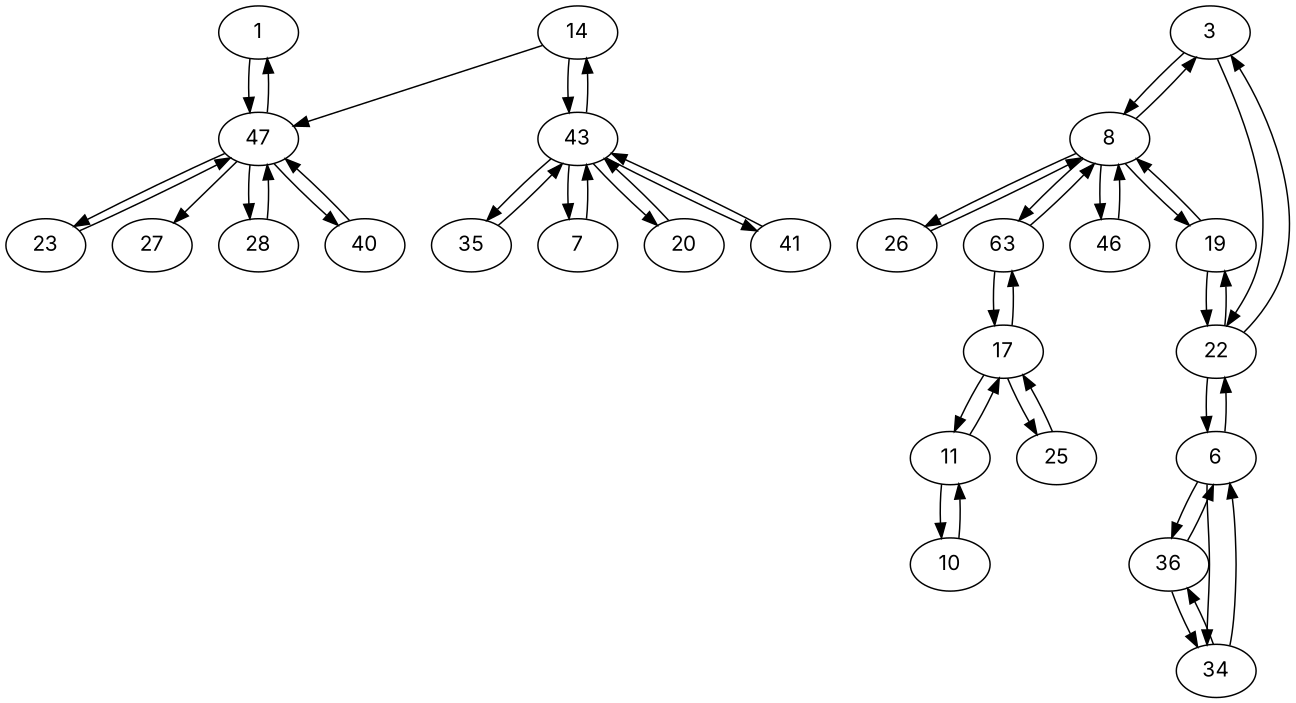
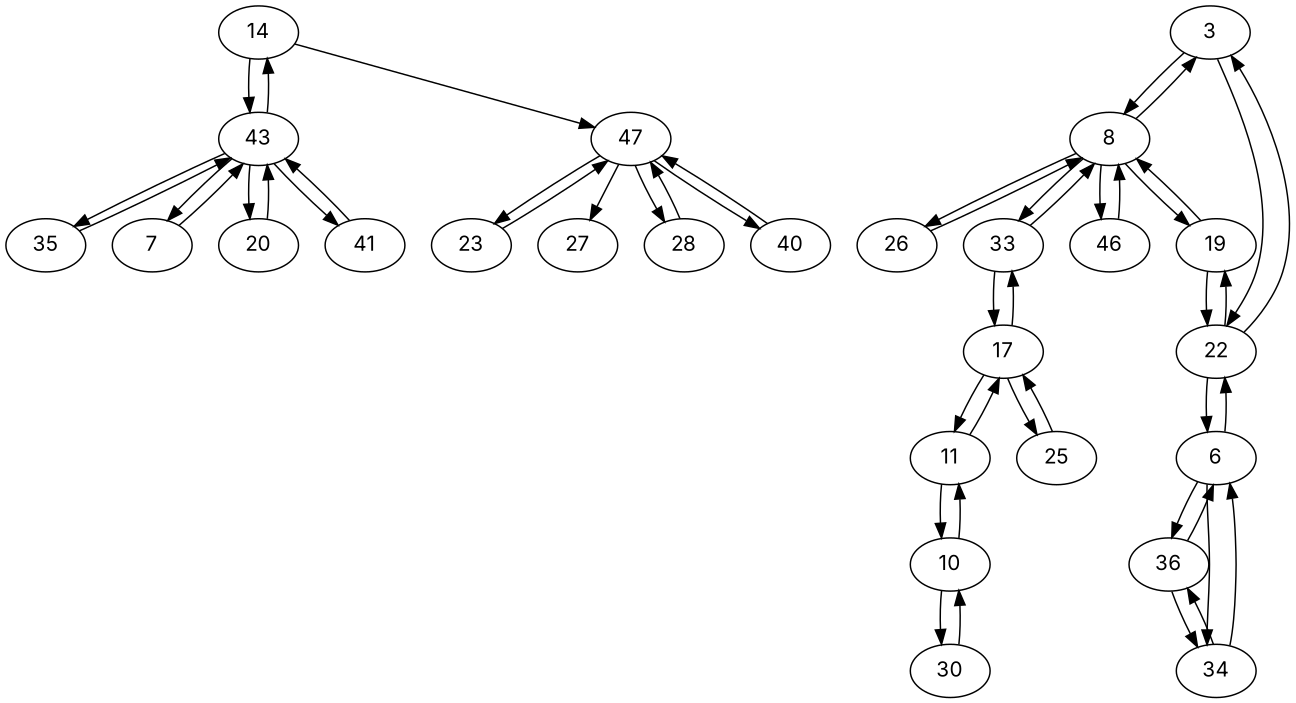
node "1": removed
node "63": label "63" -> "33"
node "30": added
